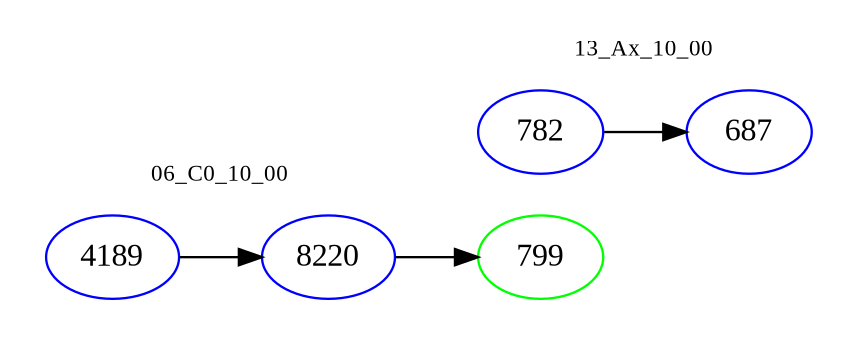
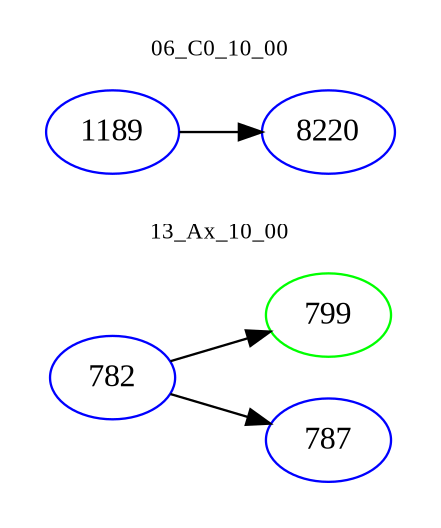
node "687": label "687" -> "787"
node "4189": label "4189" -> "1189"
edge "8220" -> "799": now "782" -> "799"
